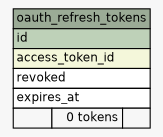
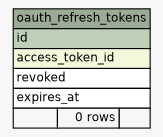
node "oauth_refresh_tokens": text "0 tokens" -> "0 rows"
